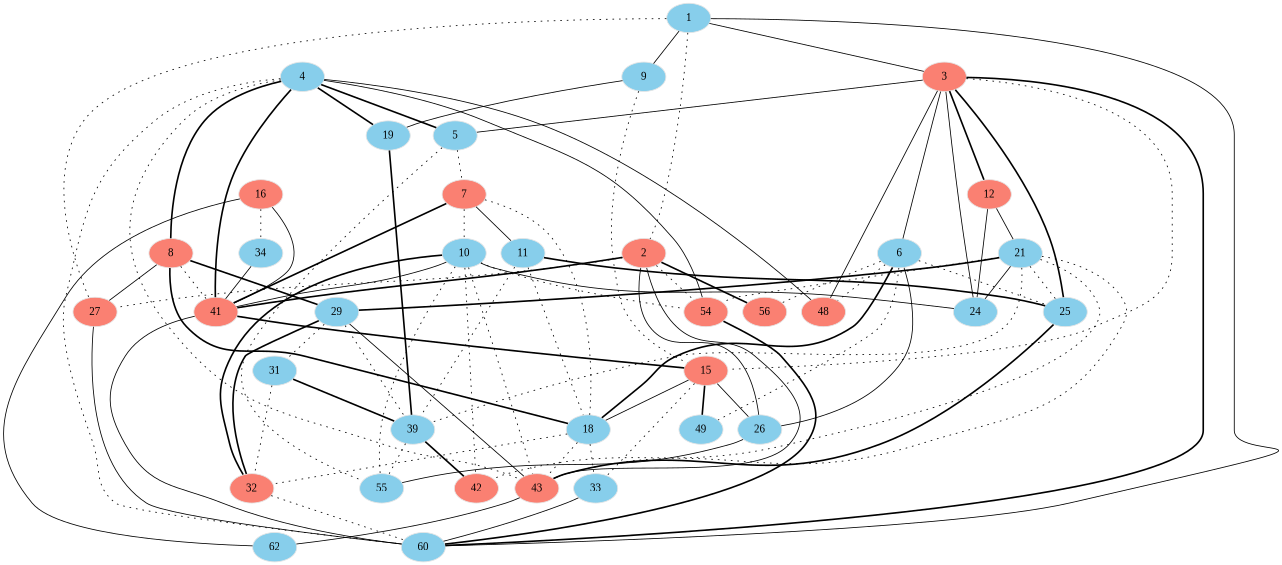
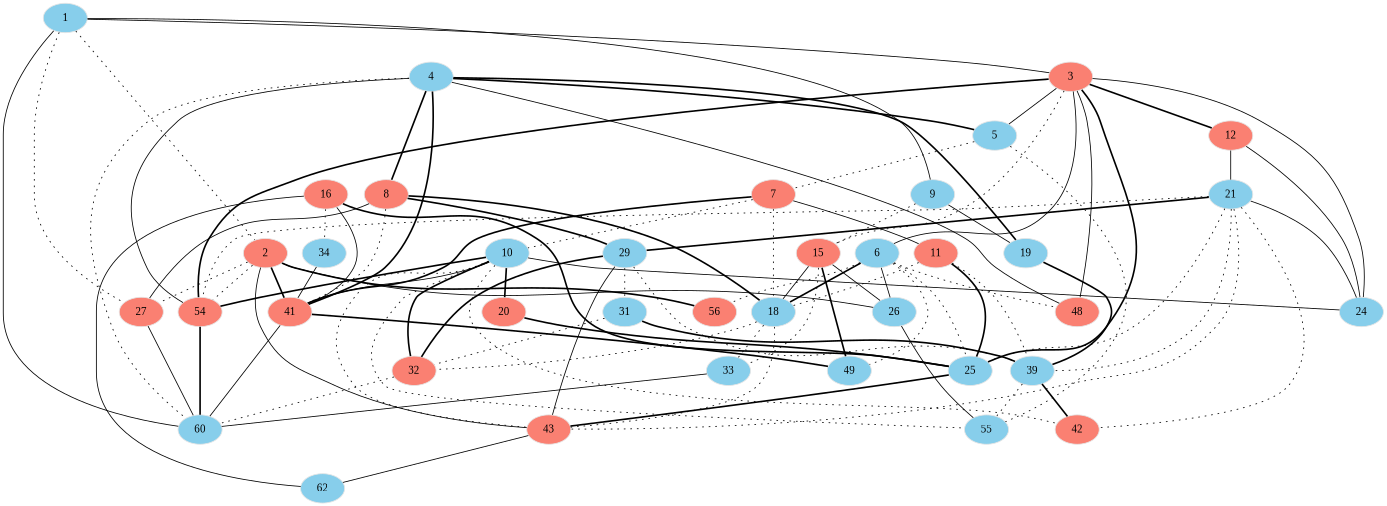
node "11": fillcolor skyblue -> salmon
edge "10" -- "54": style dotted -> bold
edge "16" -- "25": added
node "20": added
edge "41" -- "15": now "41" -- "49"
edge "4" -- "43": removed
edge "3" -- "60": now "3" -- "54"
